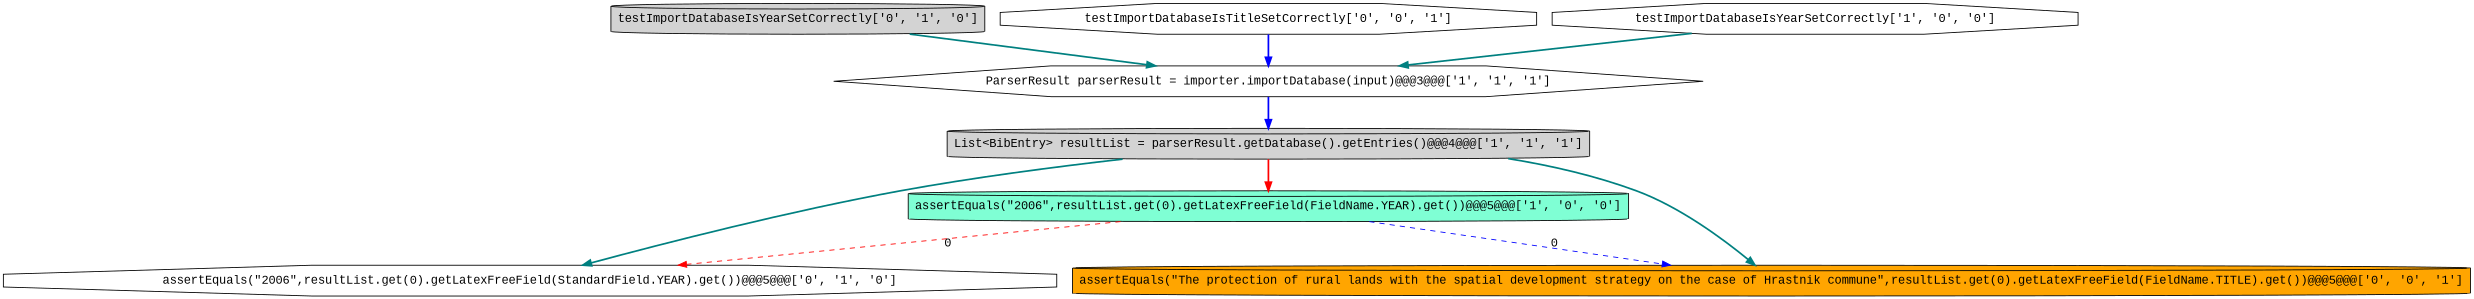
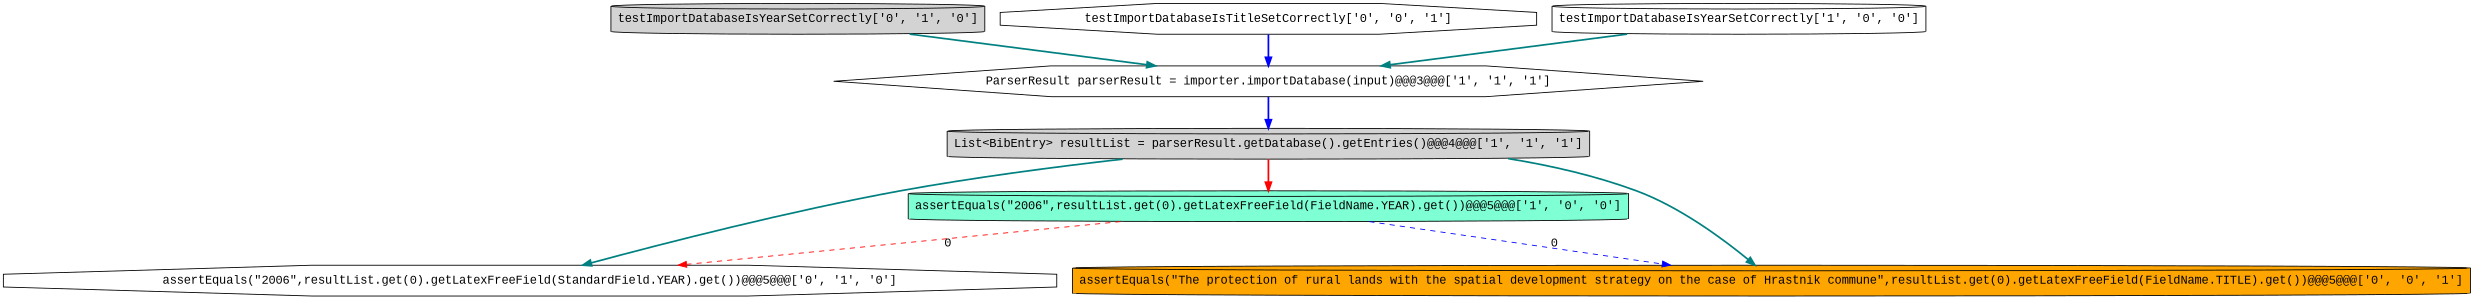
node "testImportDatabaseIsYearSetCorrectly['1', '0', '0']": shape octagon -> cylinder
